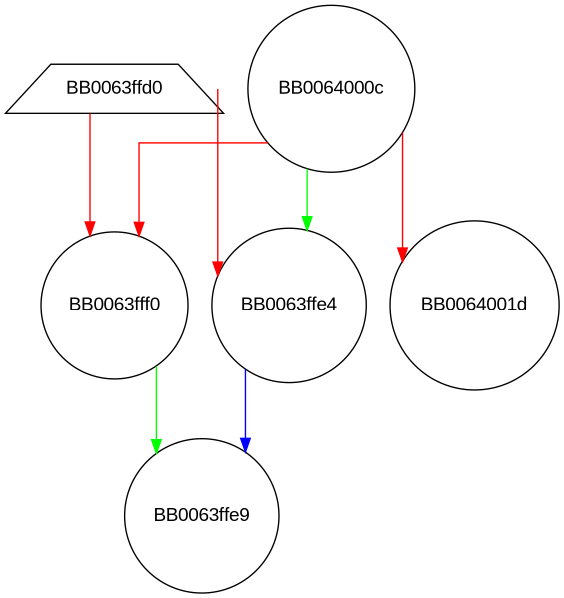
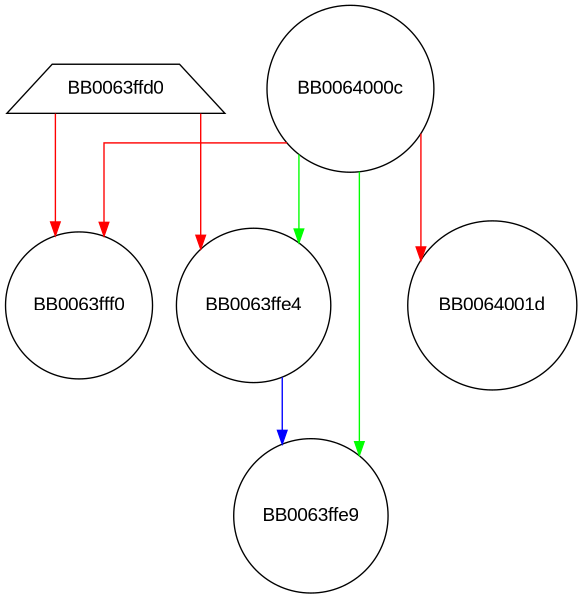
edge "BB0063fff0" -> "BB0063ffe9": now "BB0064000c" -> "BB0063ffe9"
